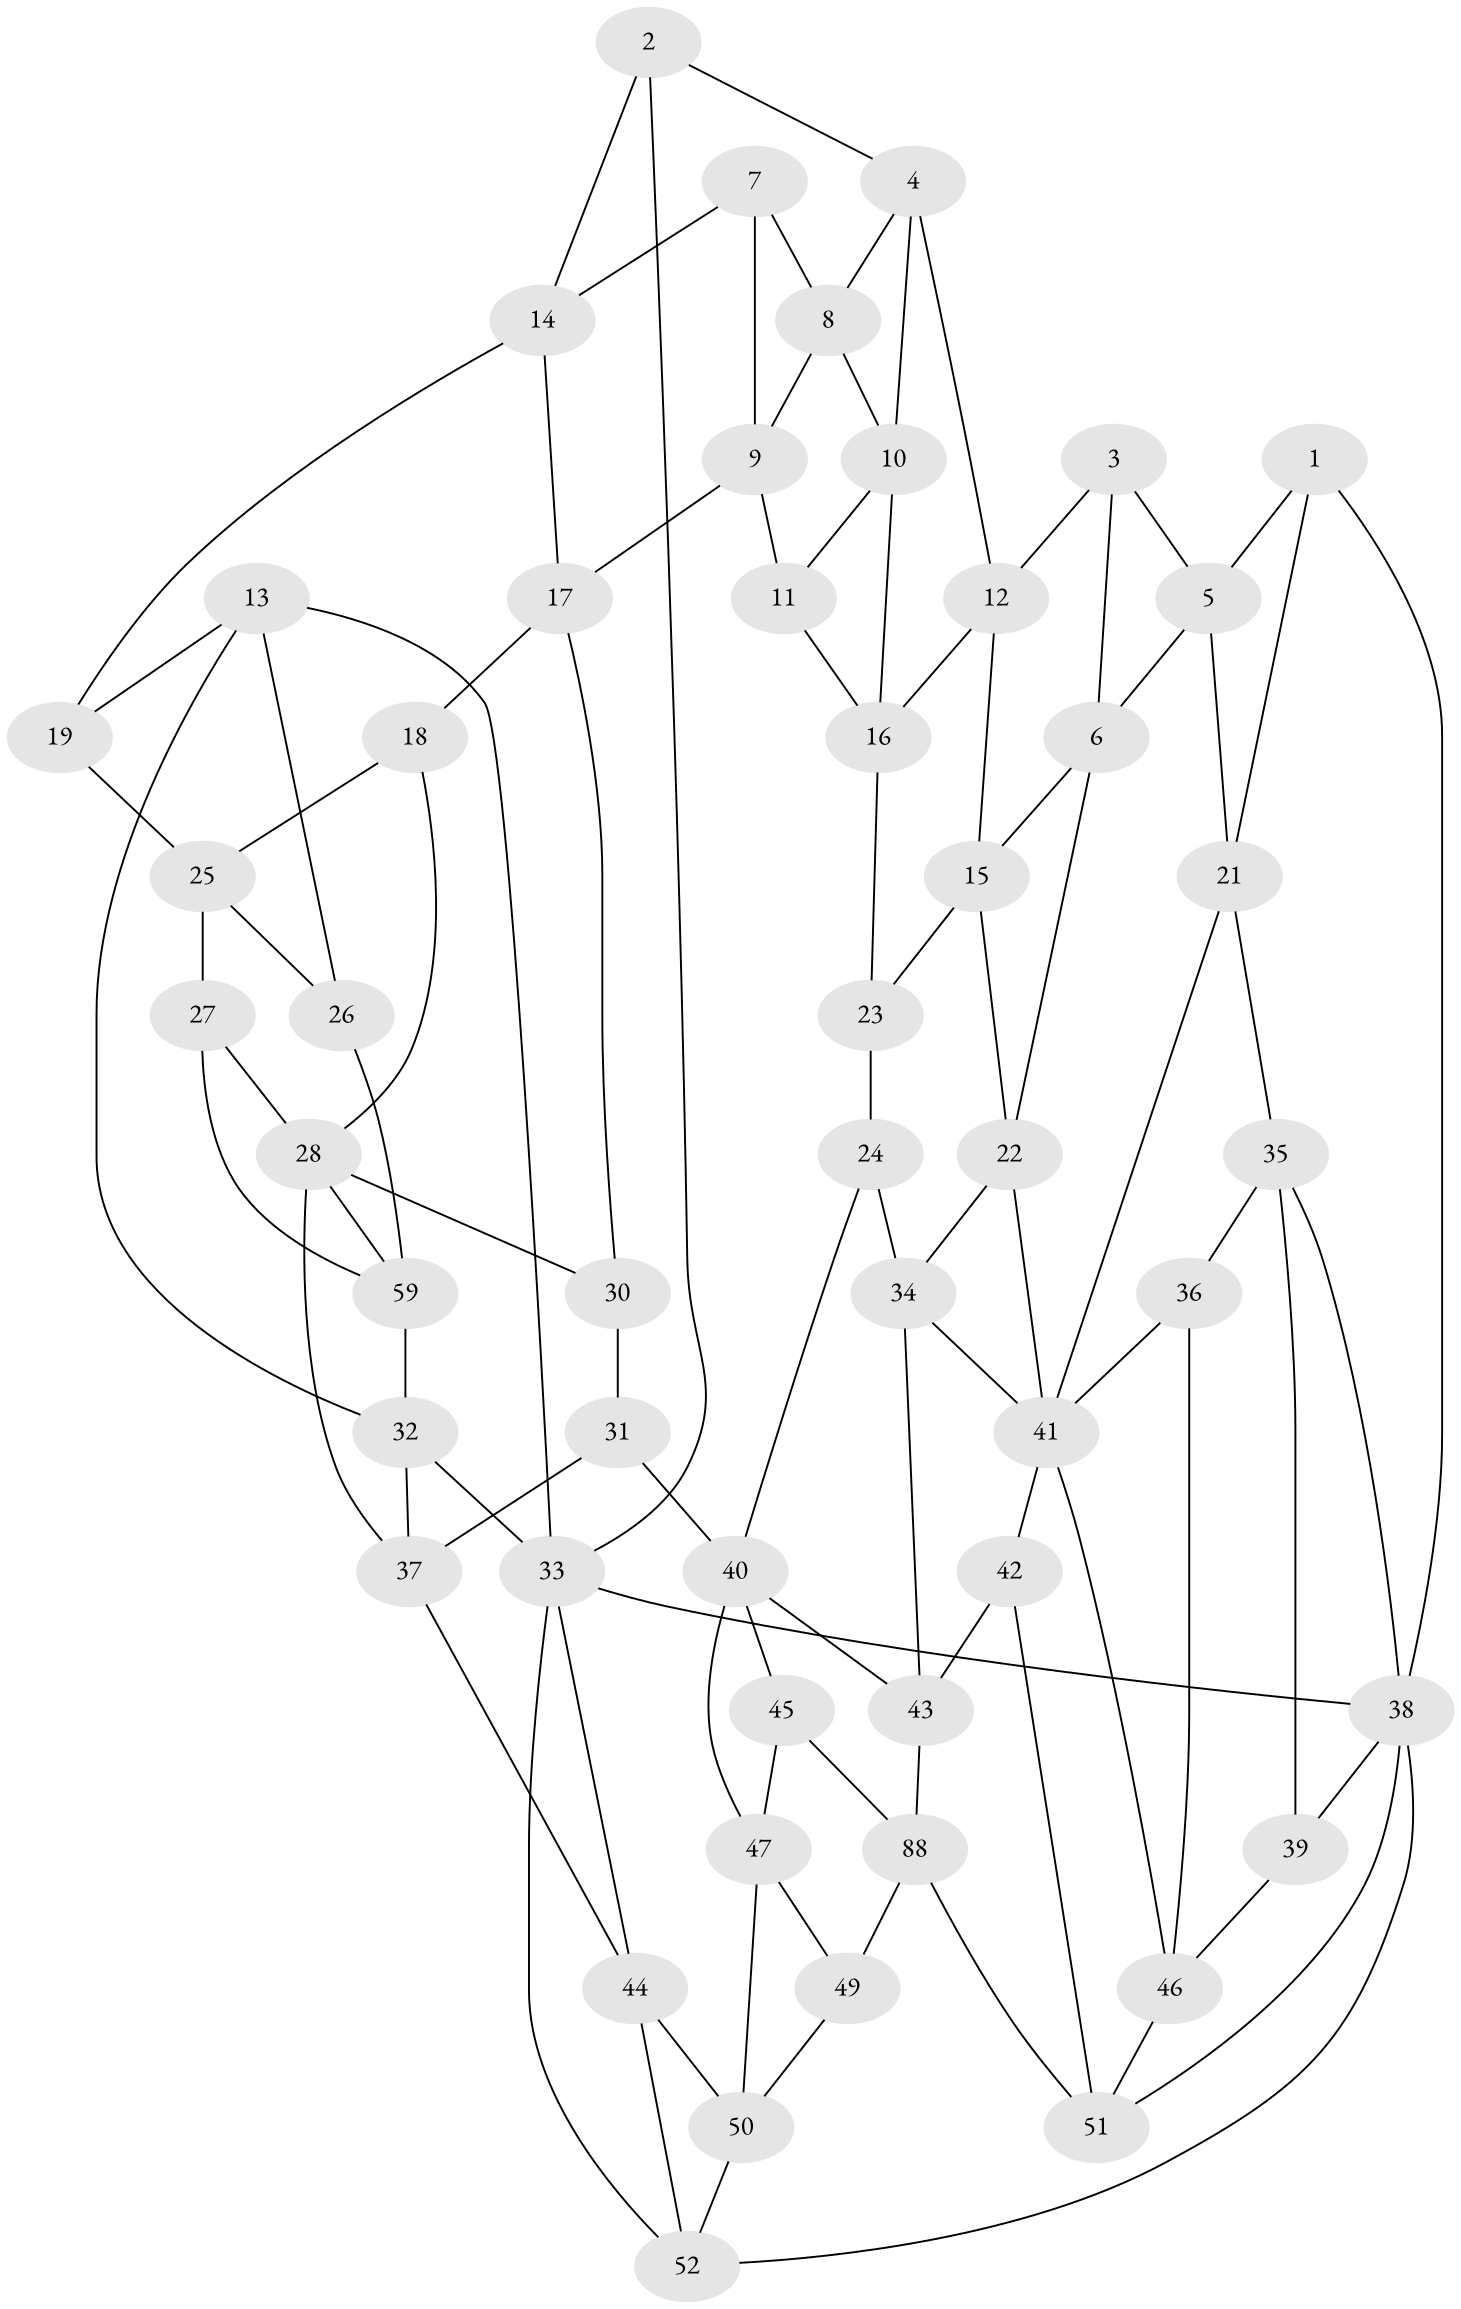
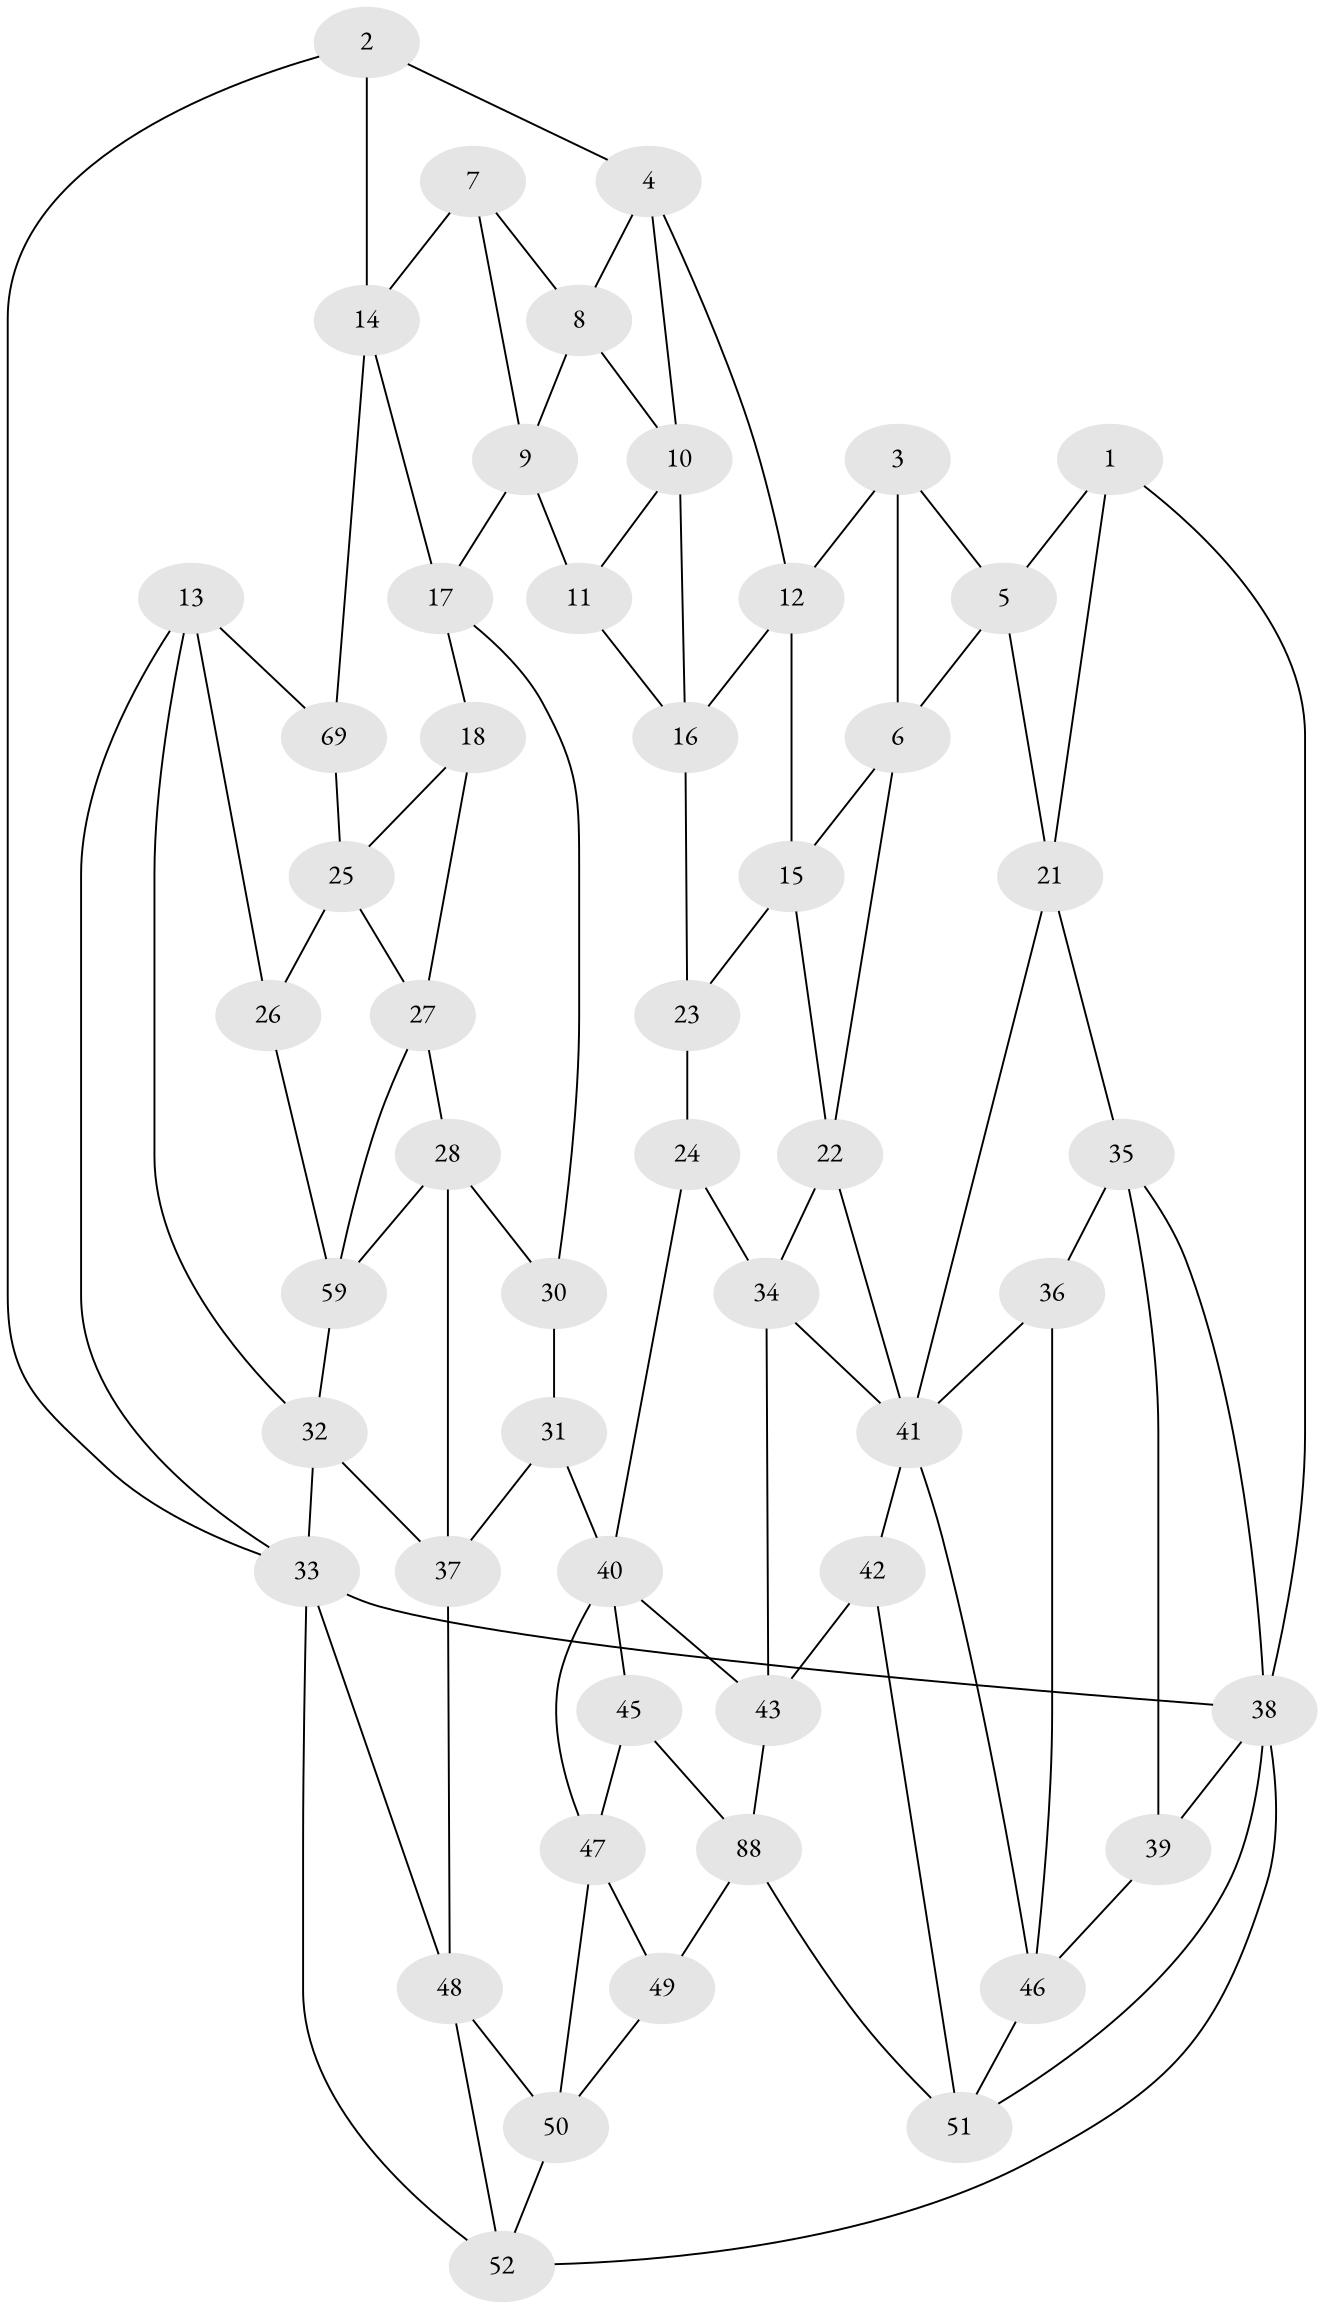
node "19": label "19" -> "69"
edge "18" -- "28": now "18" -- "27"
node "44": label "44" -> "48"
